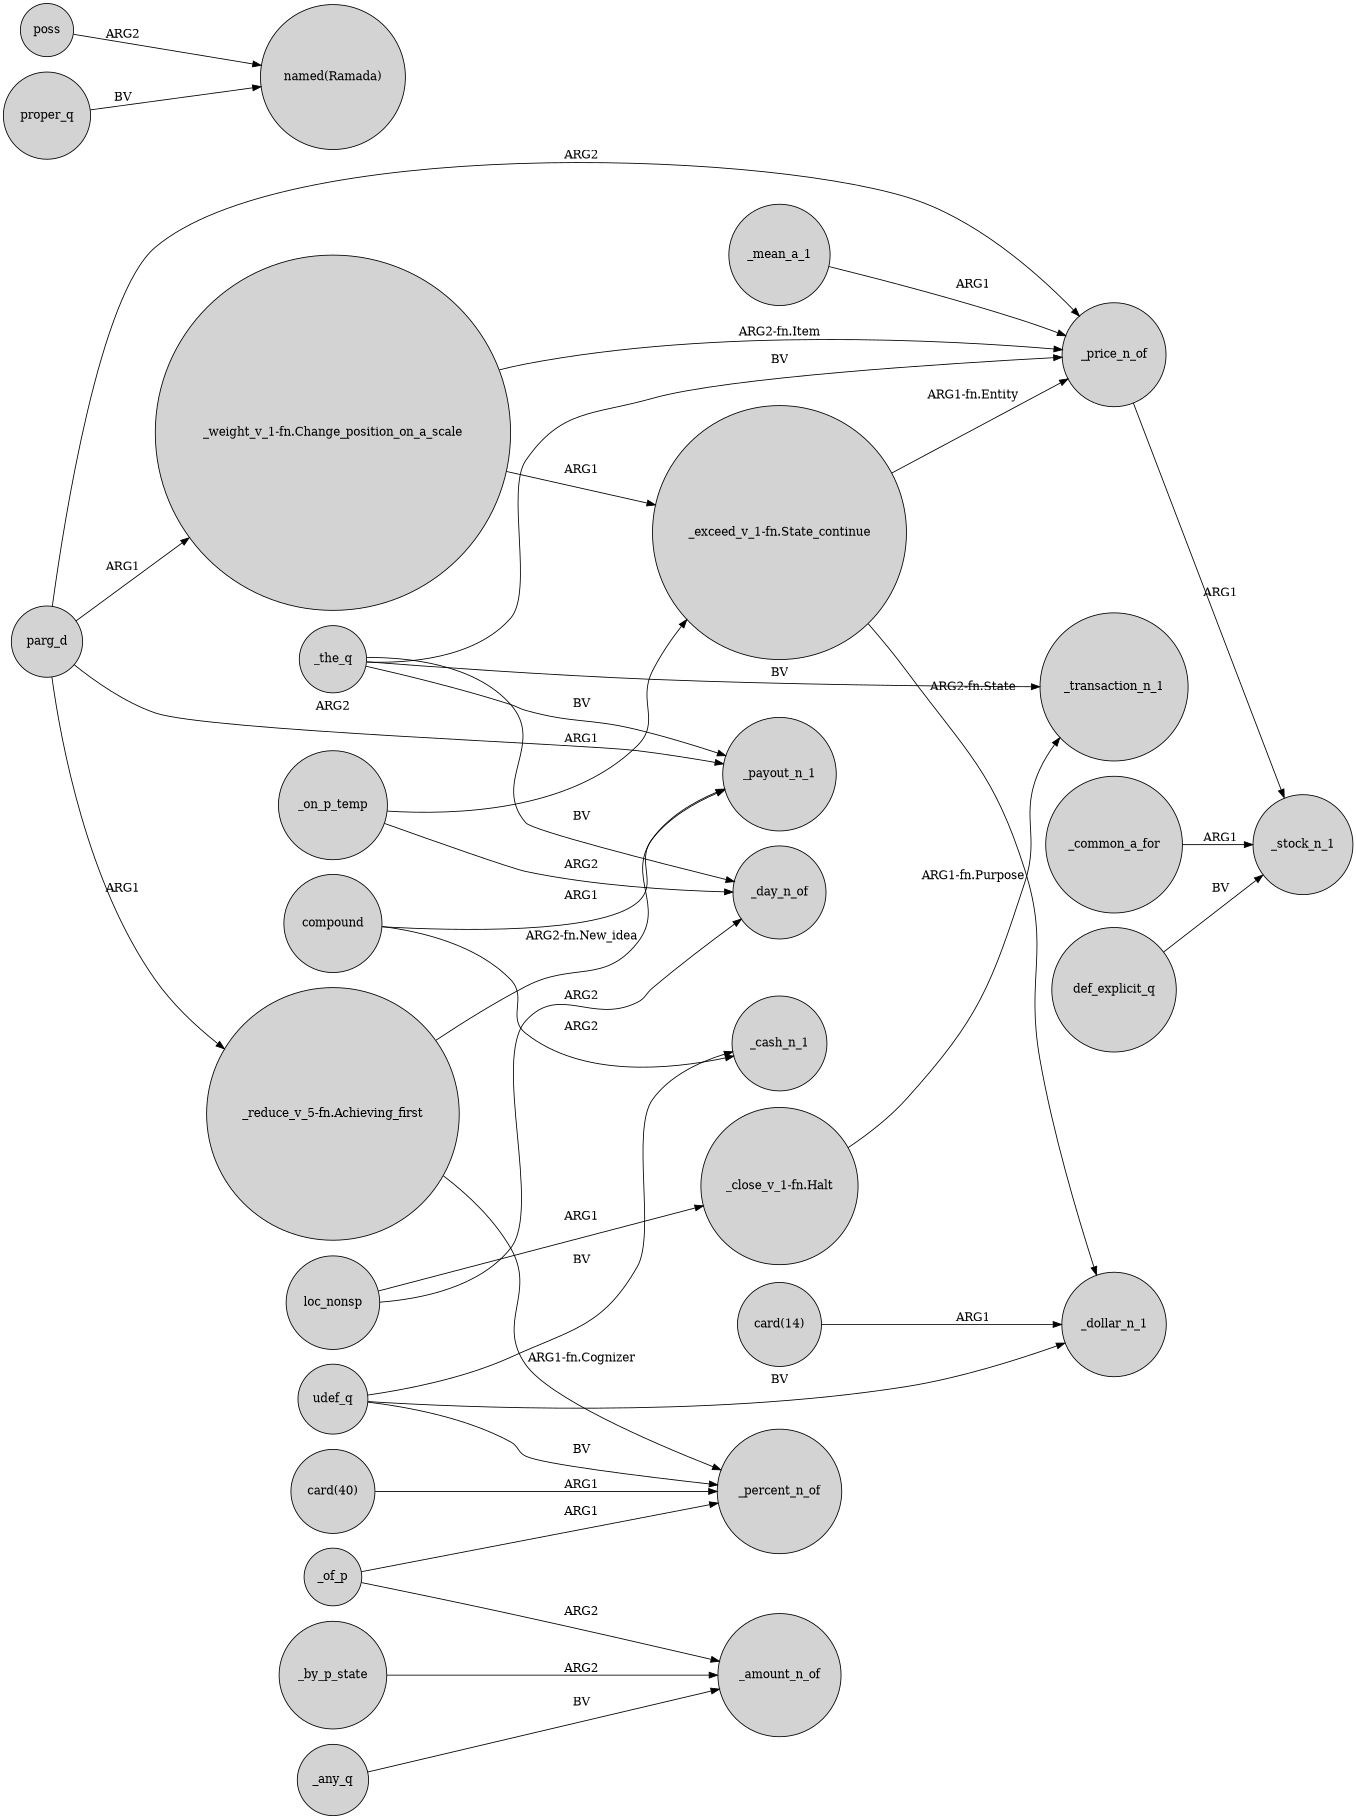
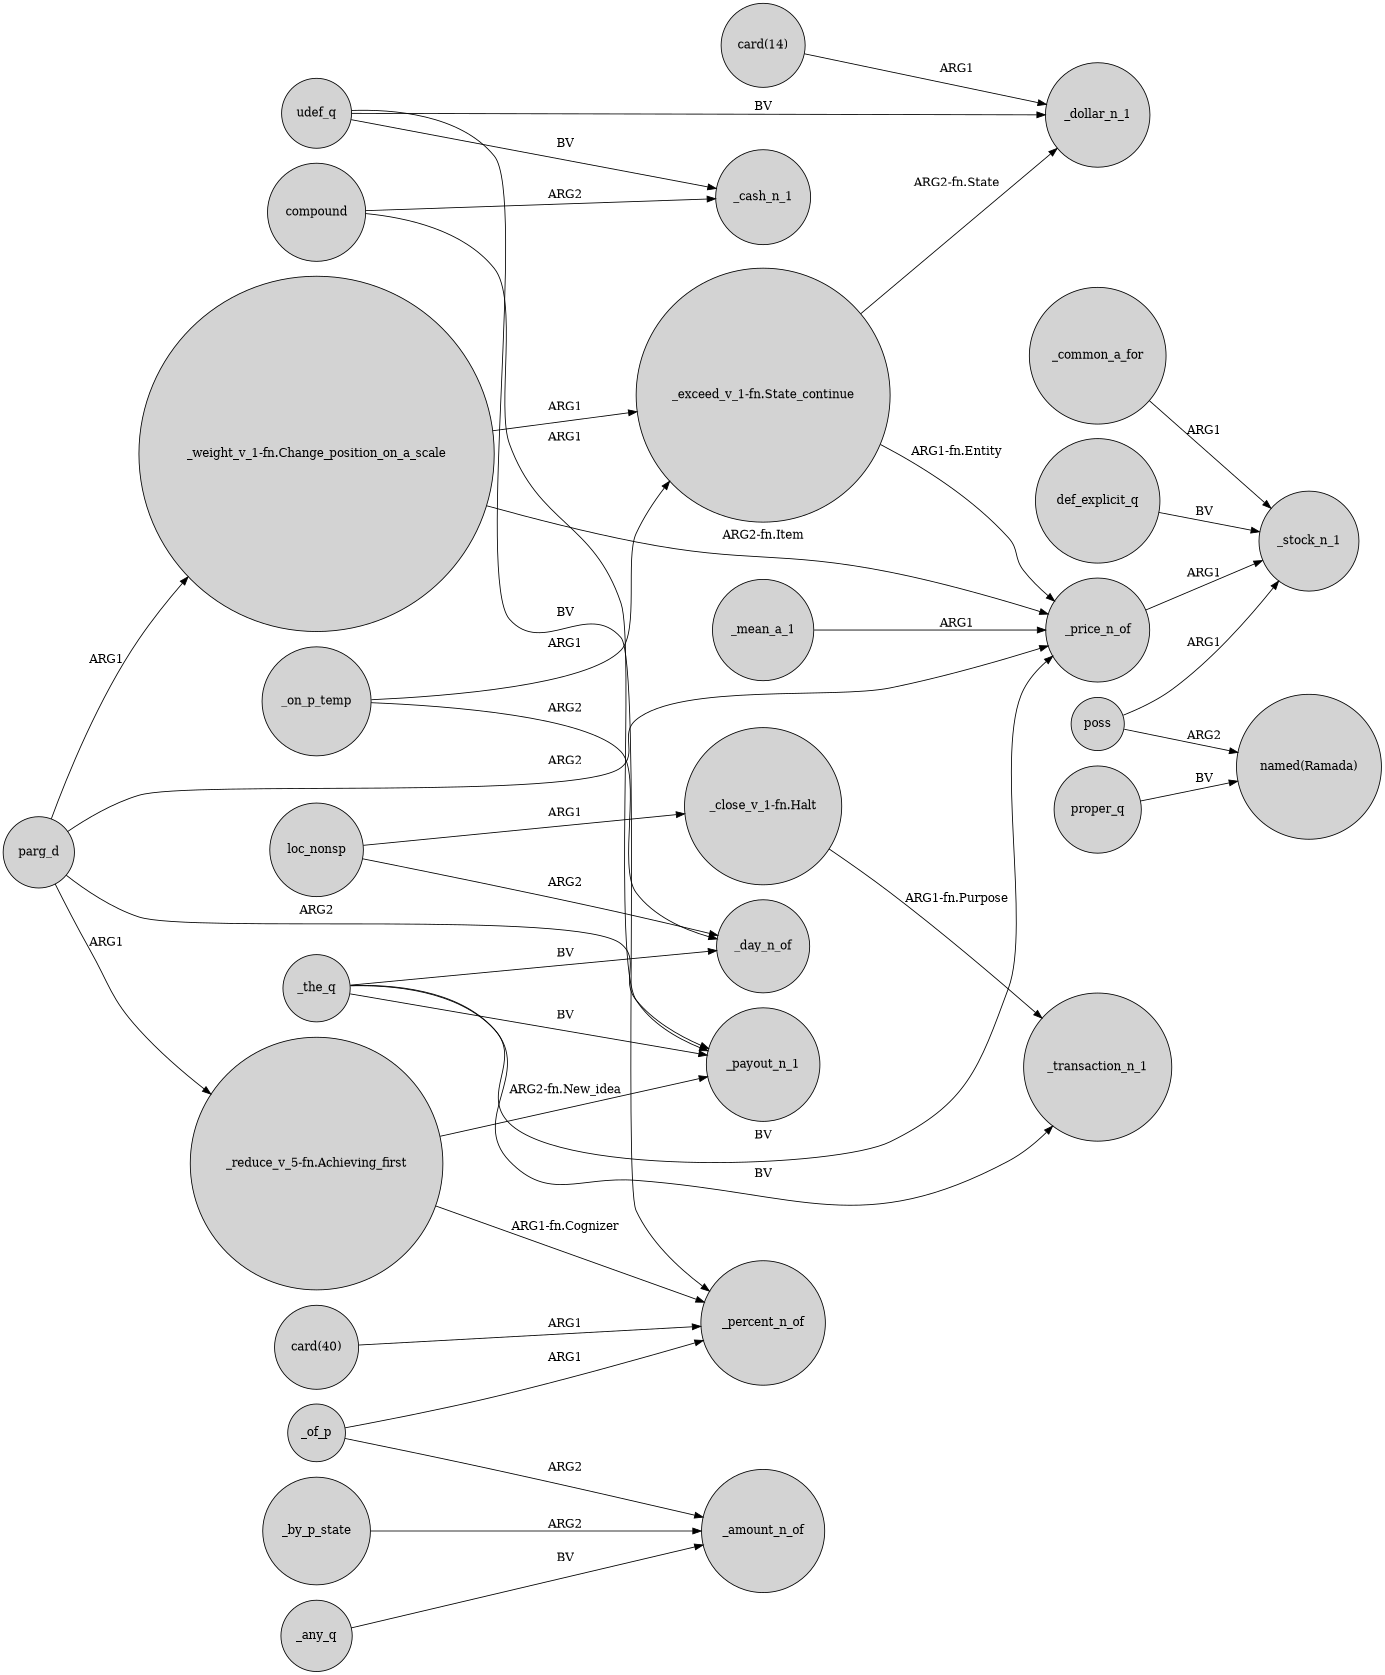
edge "poss" -> "_stock_n_1": added, label "ARG1"
